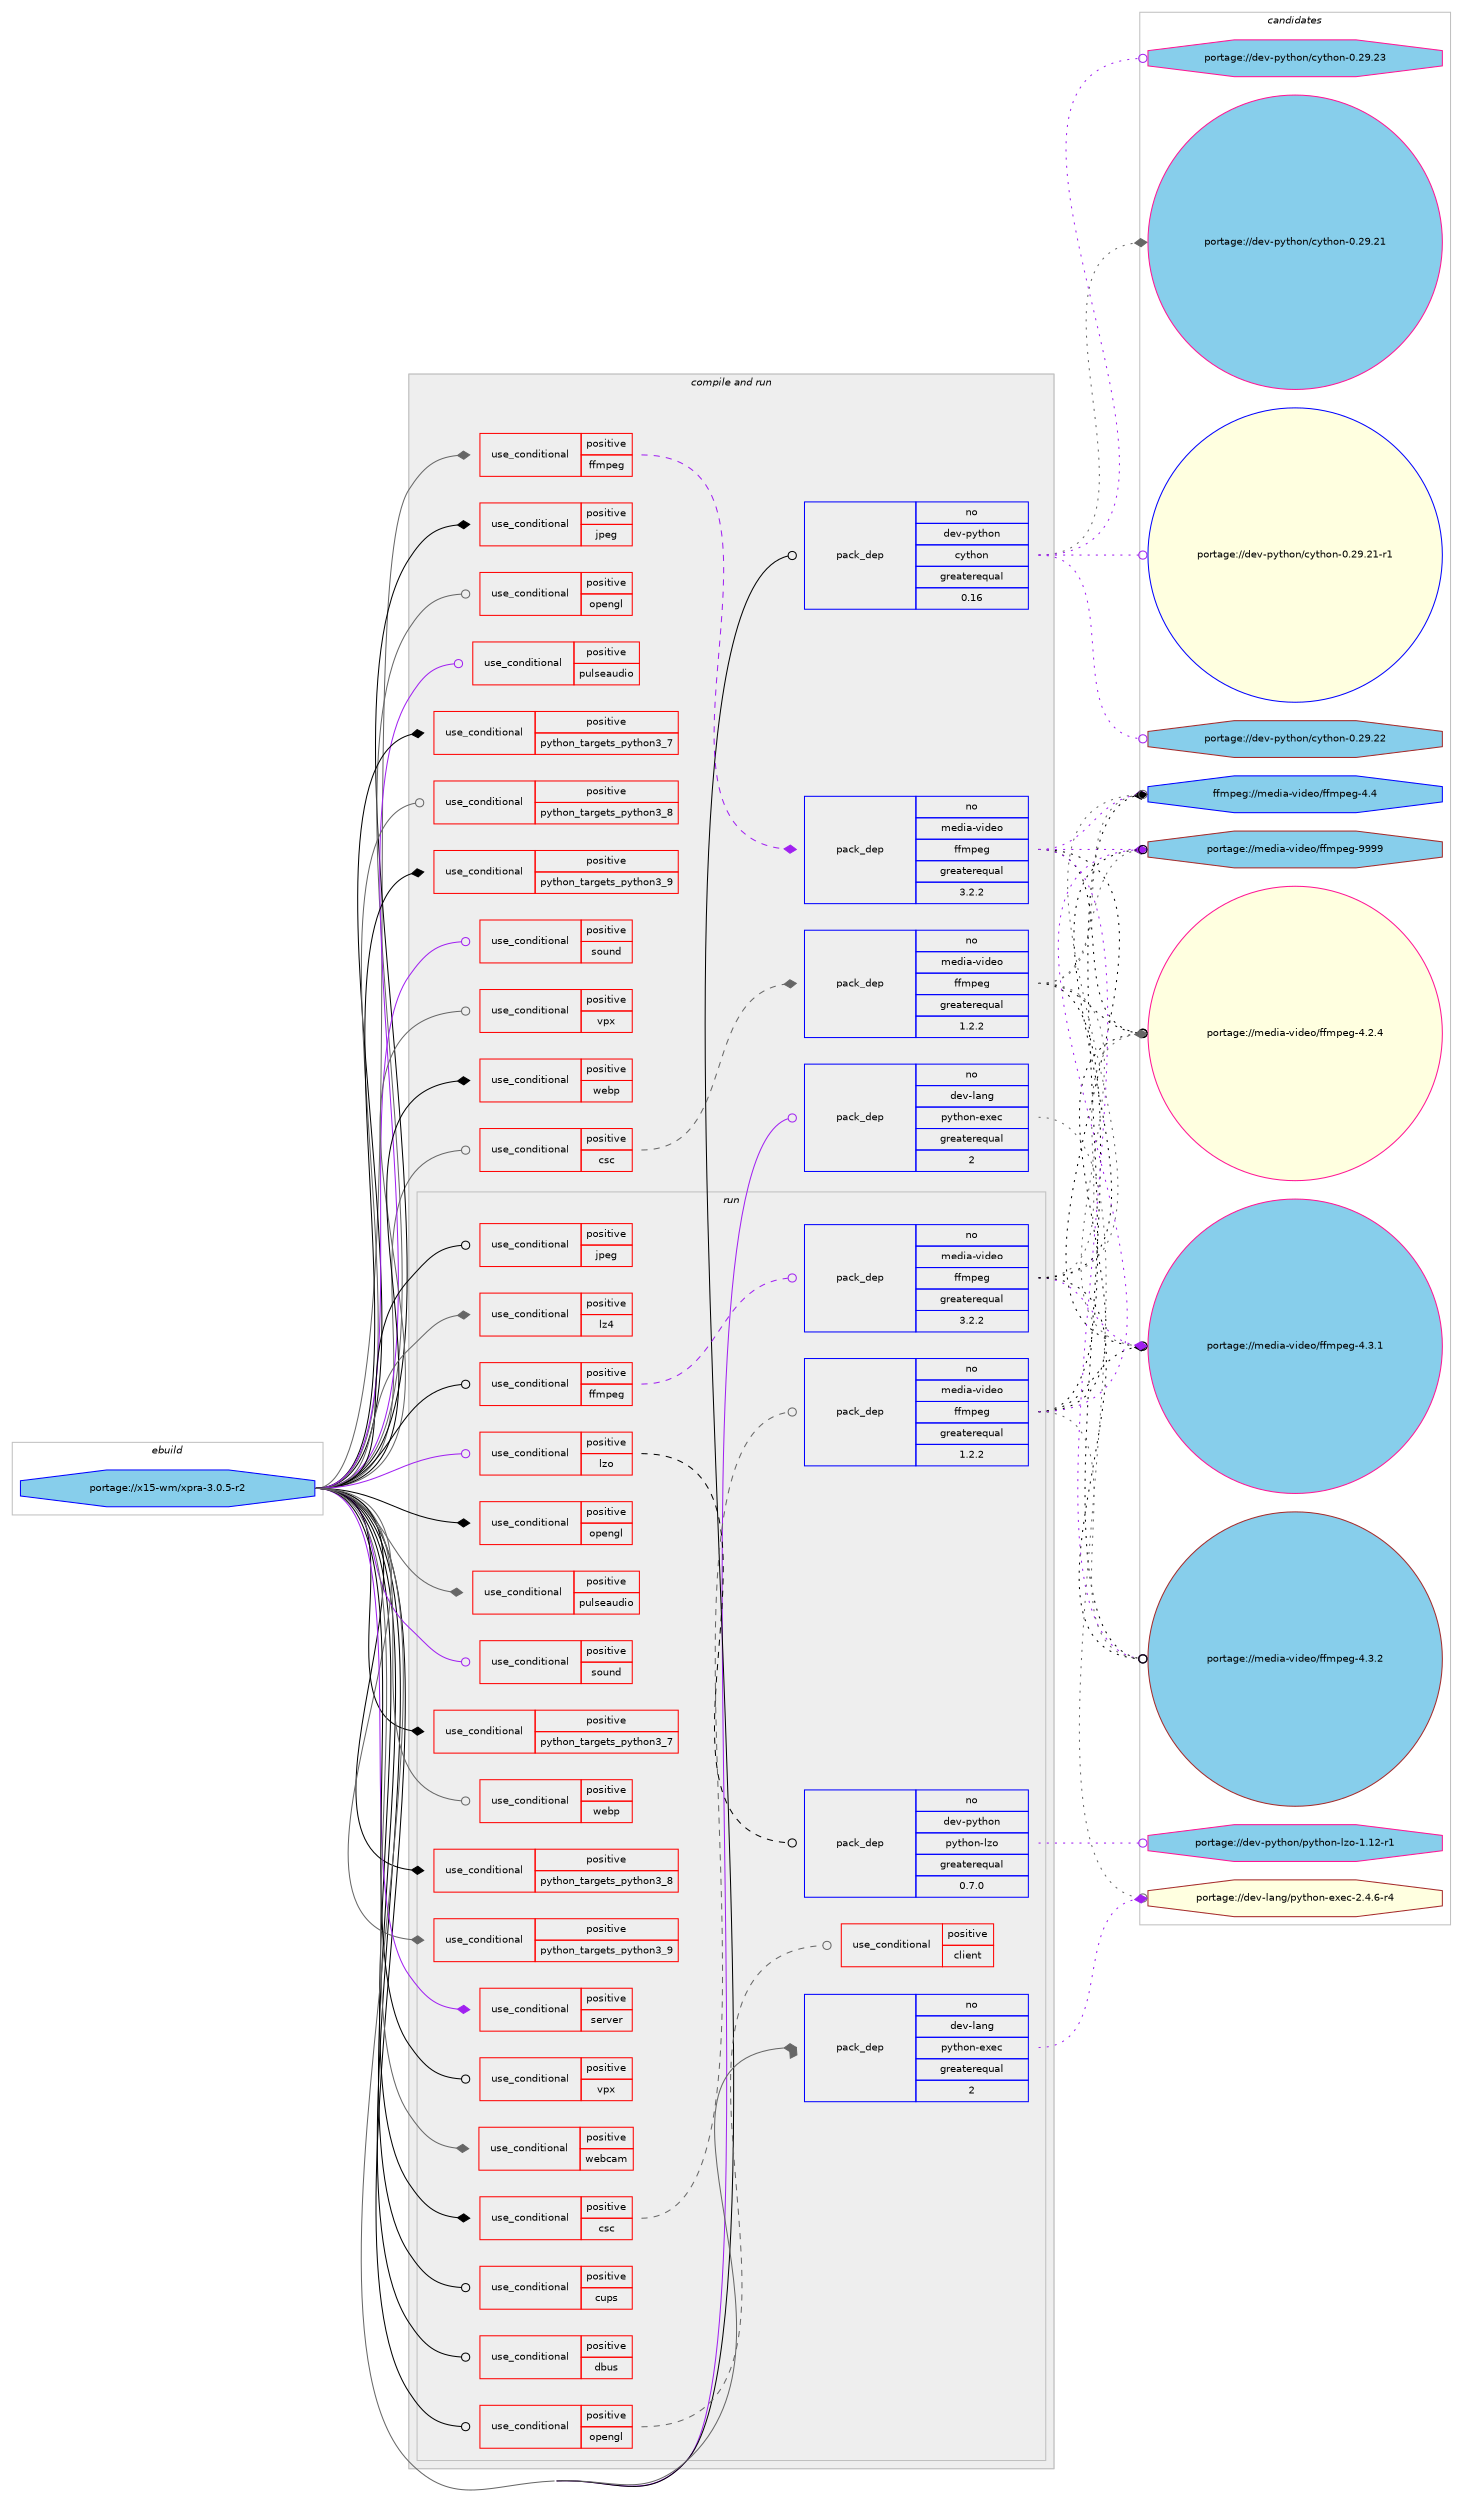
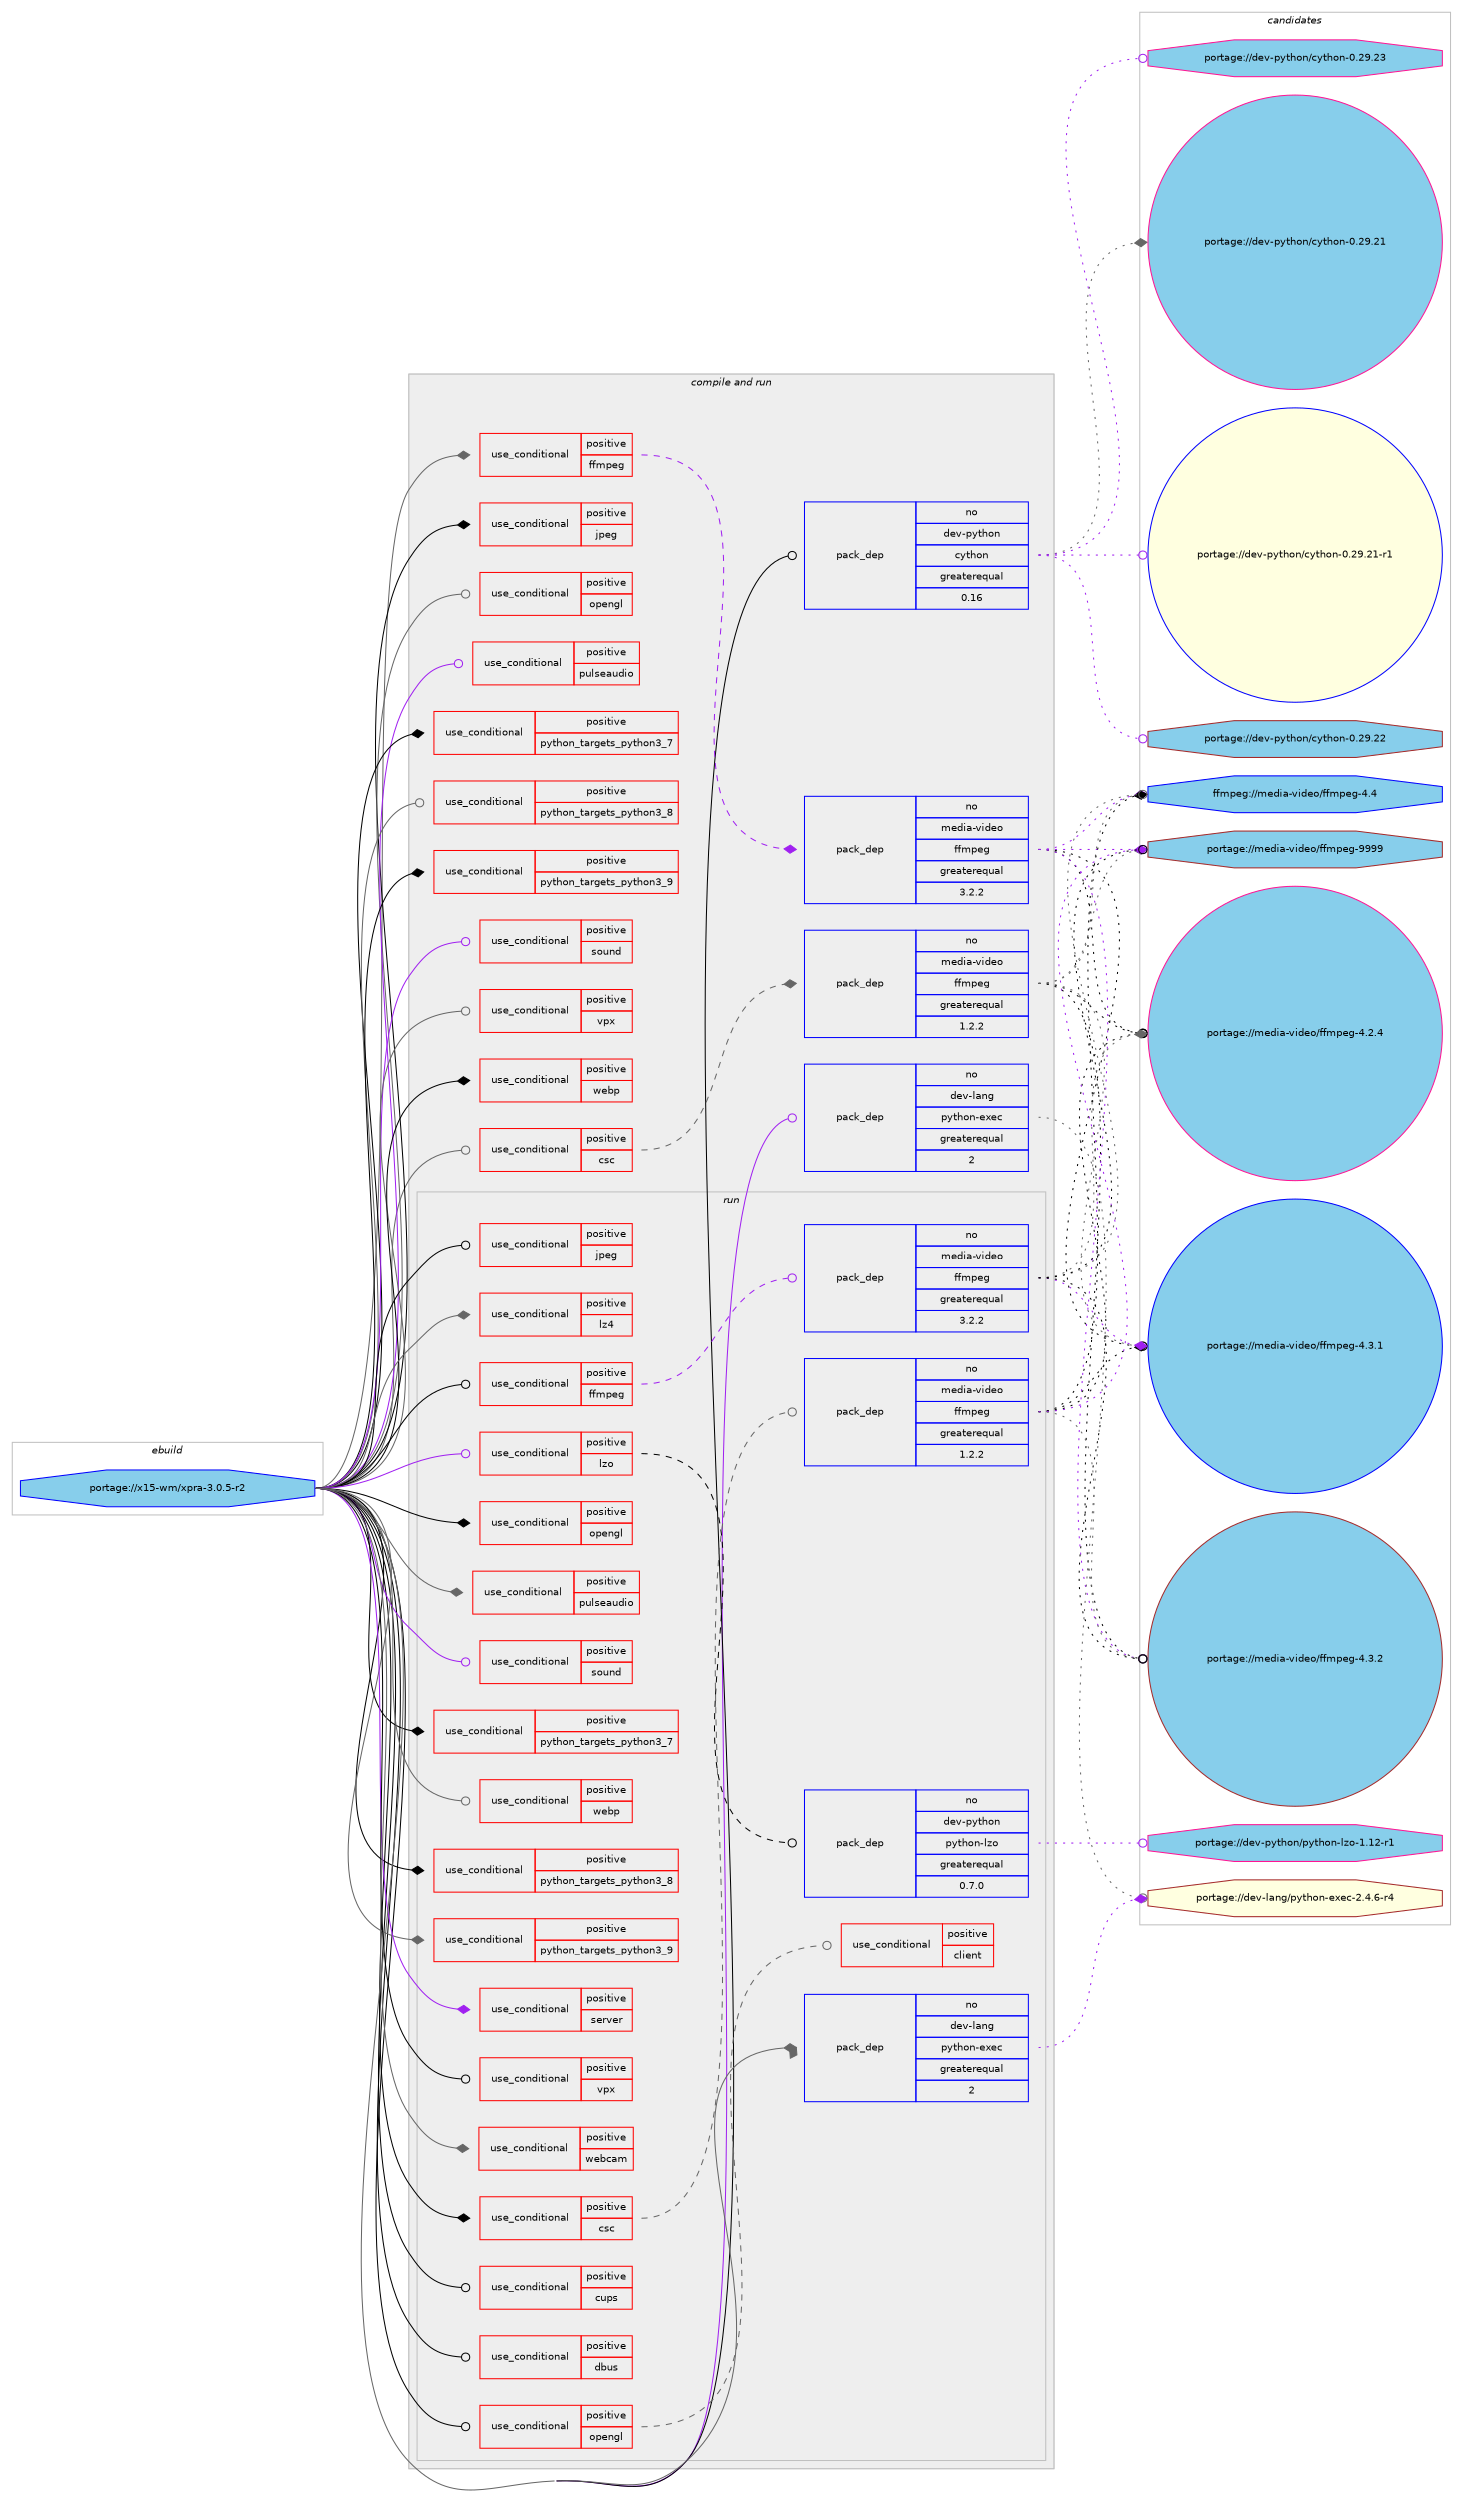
node "portage://media-video/ffmpeg-4.2.4": fillcolor lightyellow -> skyblue
node "portage://media-video/ffmpeg-4.3.1": color deeppink -> blue
